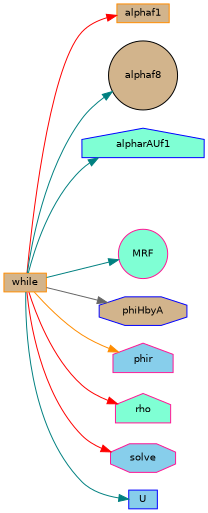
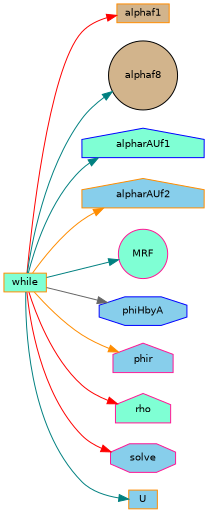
node "alpharAUf2": added
node "while": fillcolor tan -> aquamarine
node "phiHbyA": fillcolor tan -> skyblue
node "U": color blue -> darkorange
